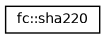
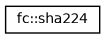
node "fc::sha220": label "fc::sha220" -> "fc::sha224"
